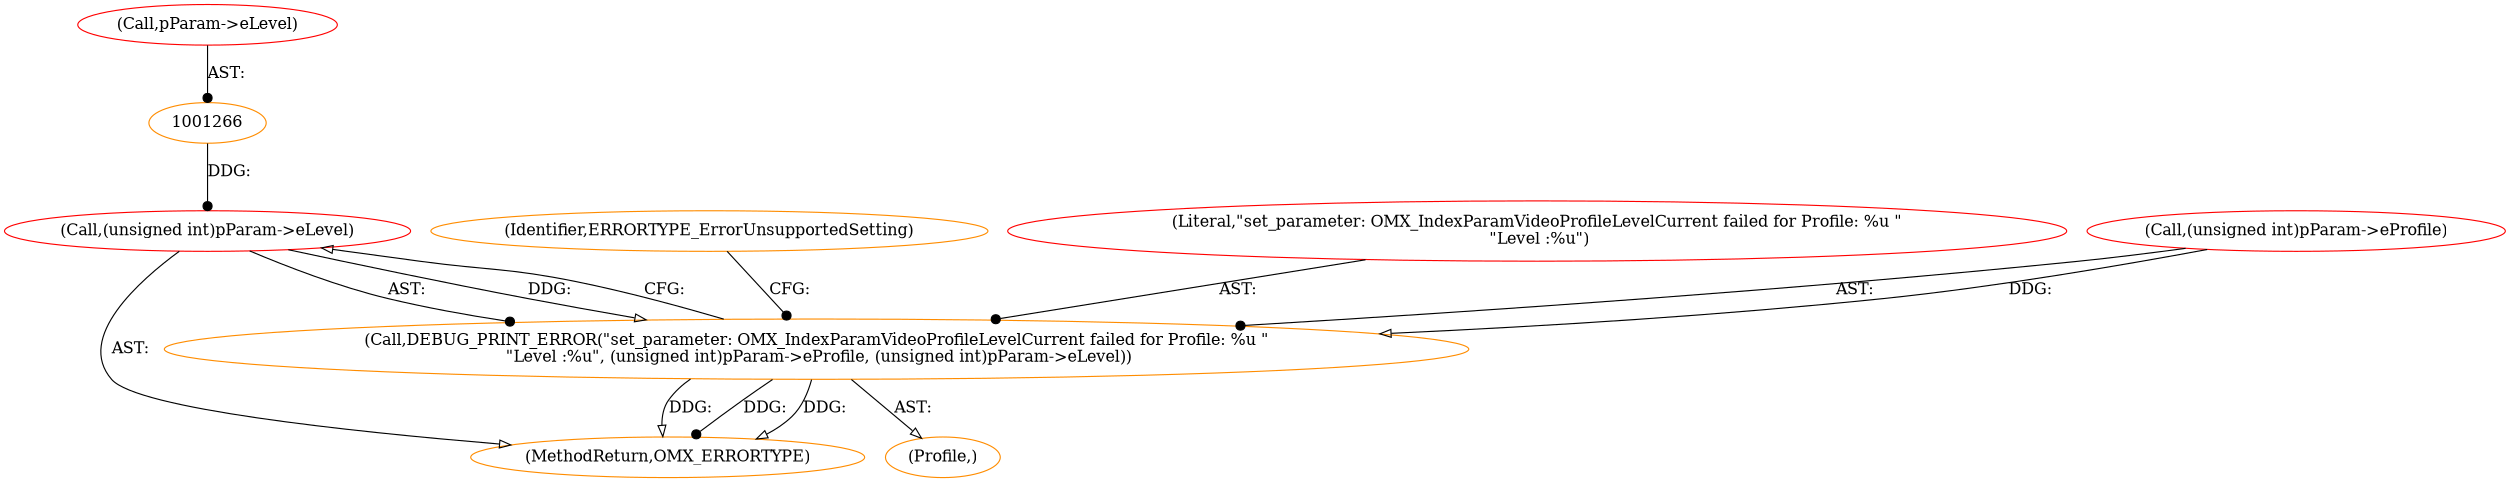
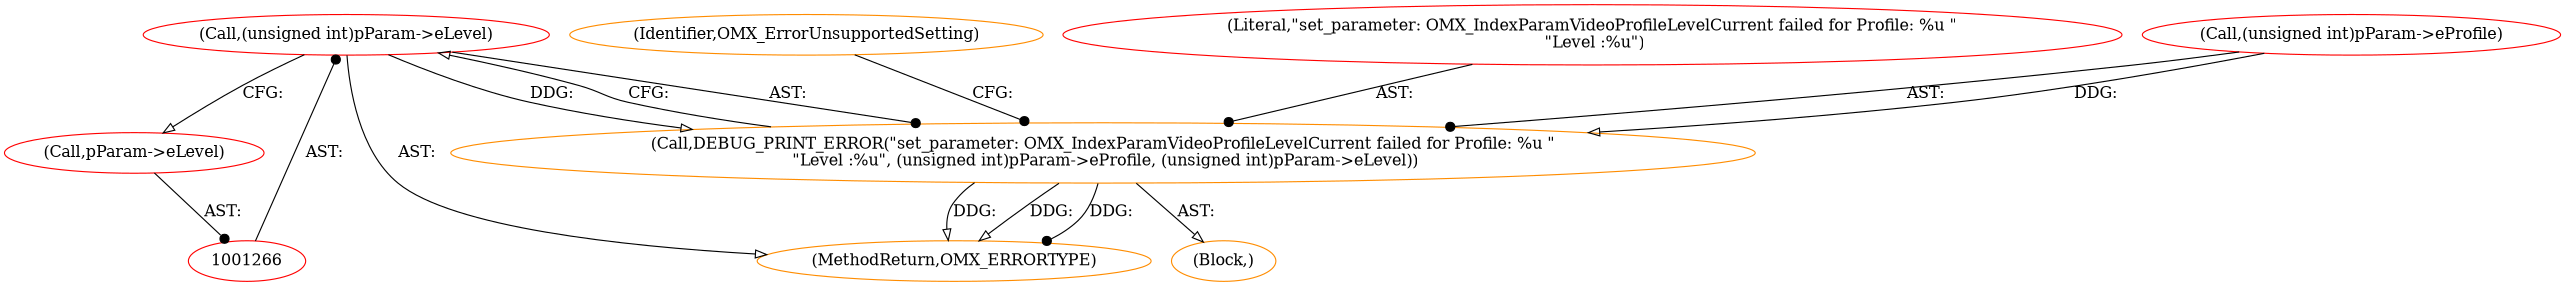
edge "(Call,(unsigned int)pParam->eLevel)" -> "(Call,pParam->eLevel)": added, label "CFG:"
node "1001266": color darkorange -> red
edge "1001266" -> "(Call,(unsigned int)pParam->eLevel)": label "DDG: " -> "AST: "
node "(Identifier,ERRORTYPE_ErrorUnsupportedSetting)": label "(Identifier,ERRORTYPE_ErrorUnsupportedSetting)" -> "(Identifier,OMX_ErrorUnsupportedSetting)"
node "(Profile,)": label "(Profile,)" -> "(Block,)"
